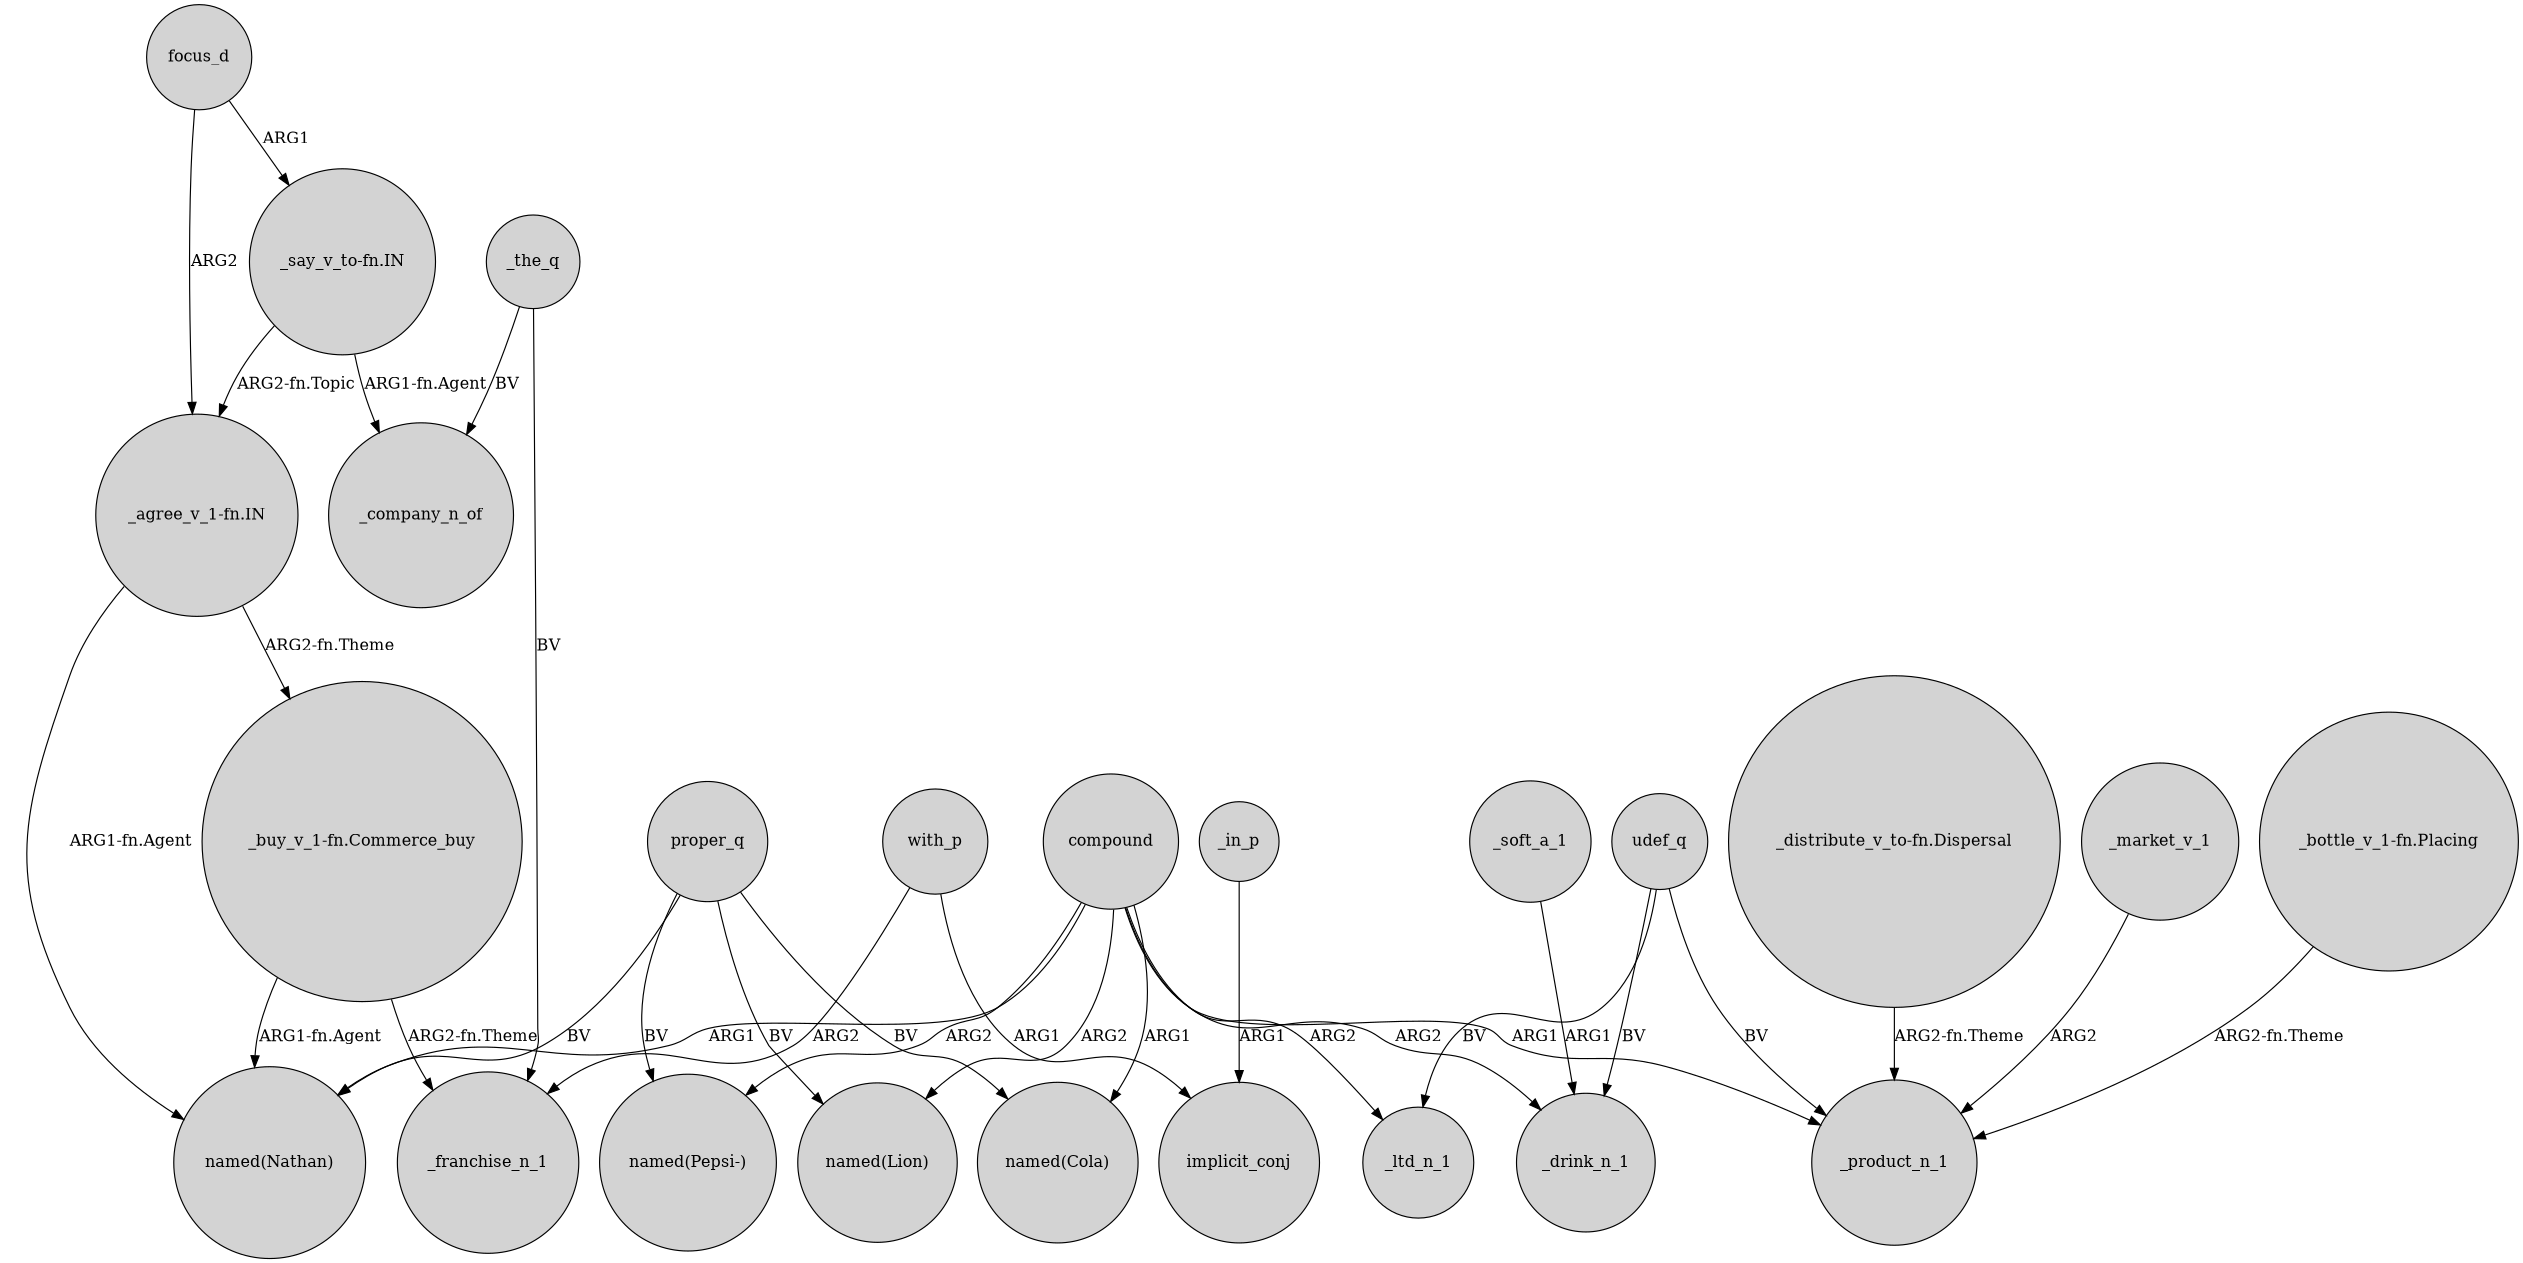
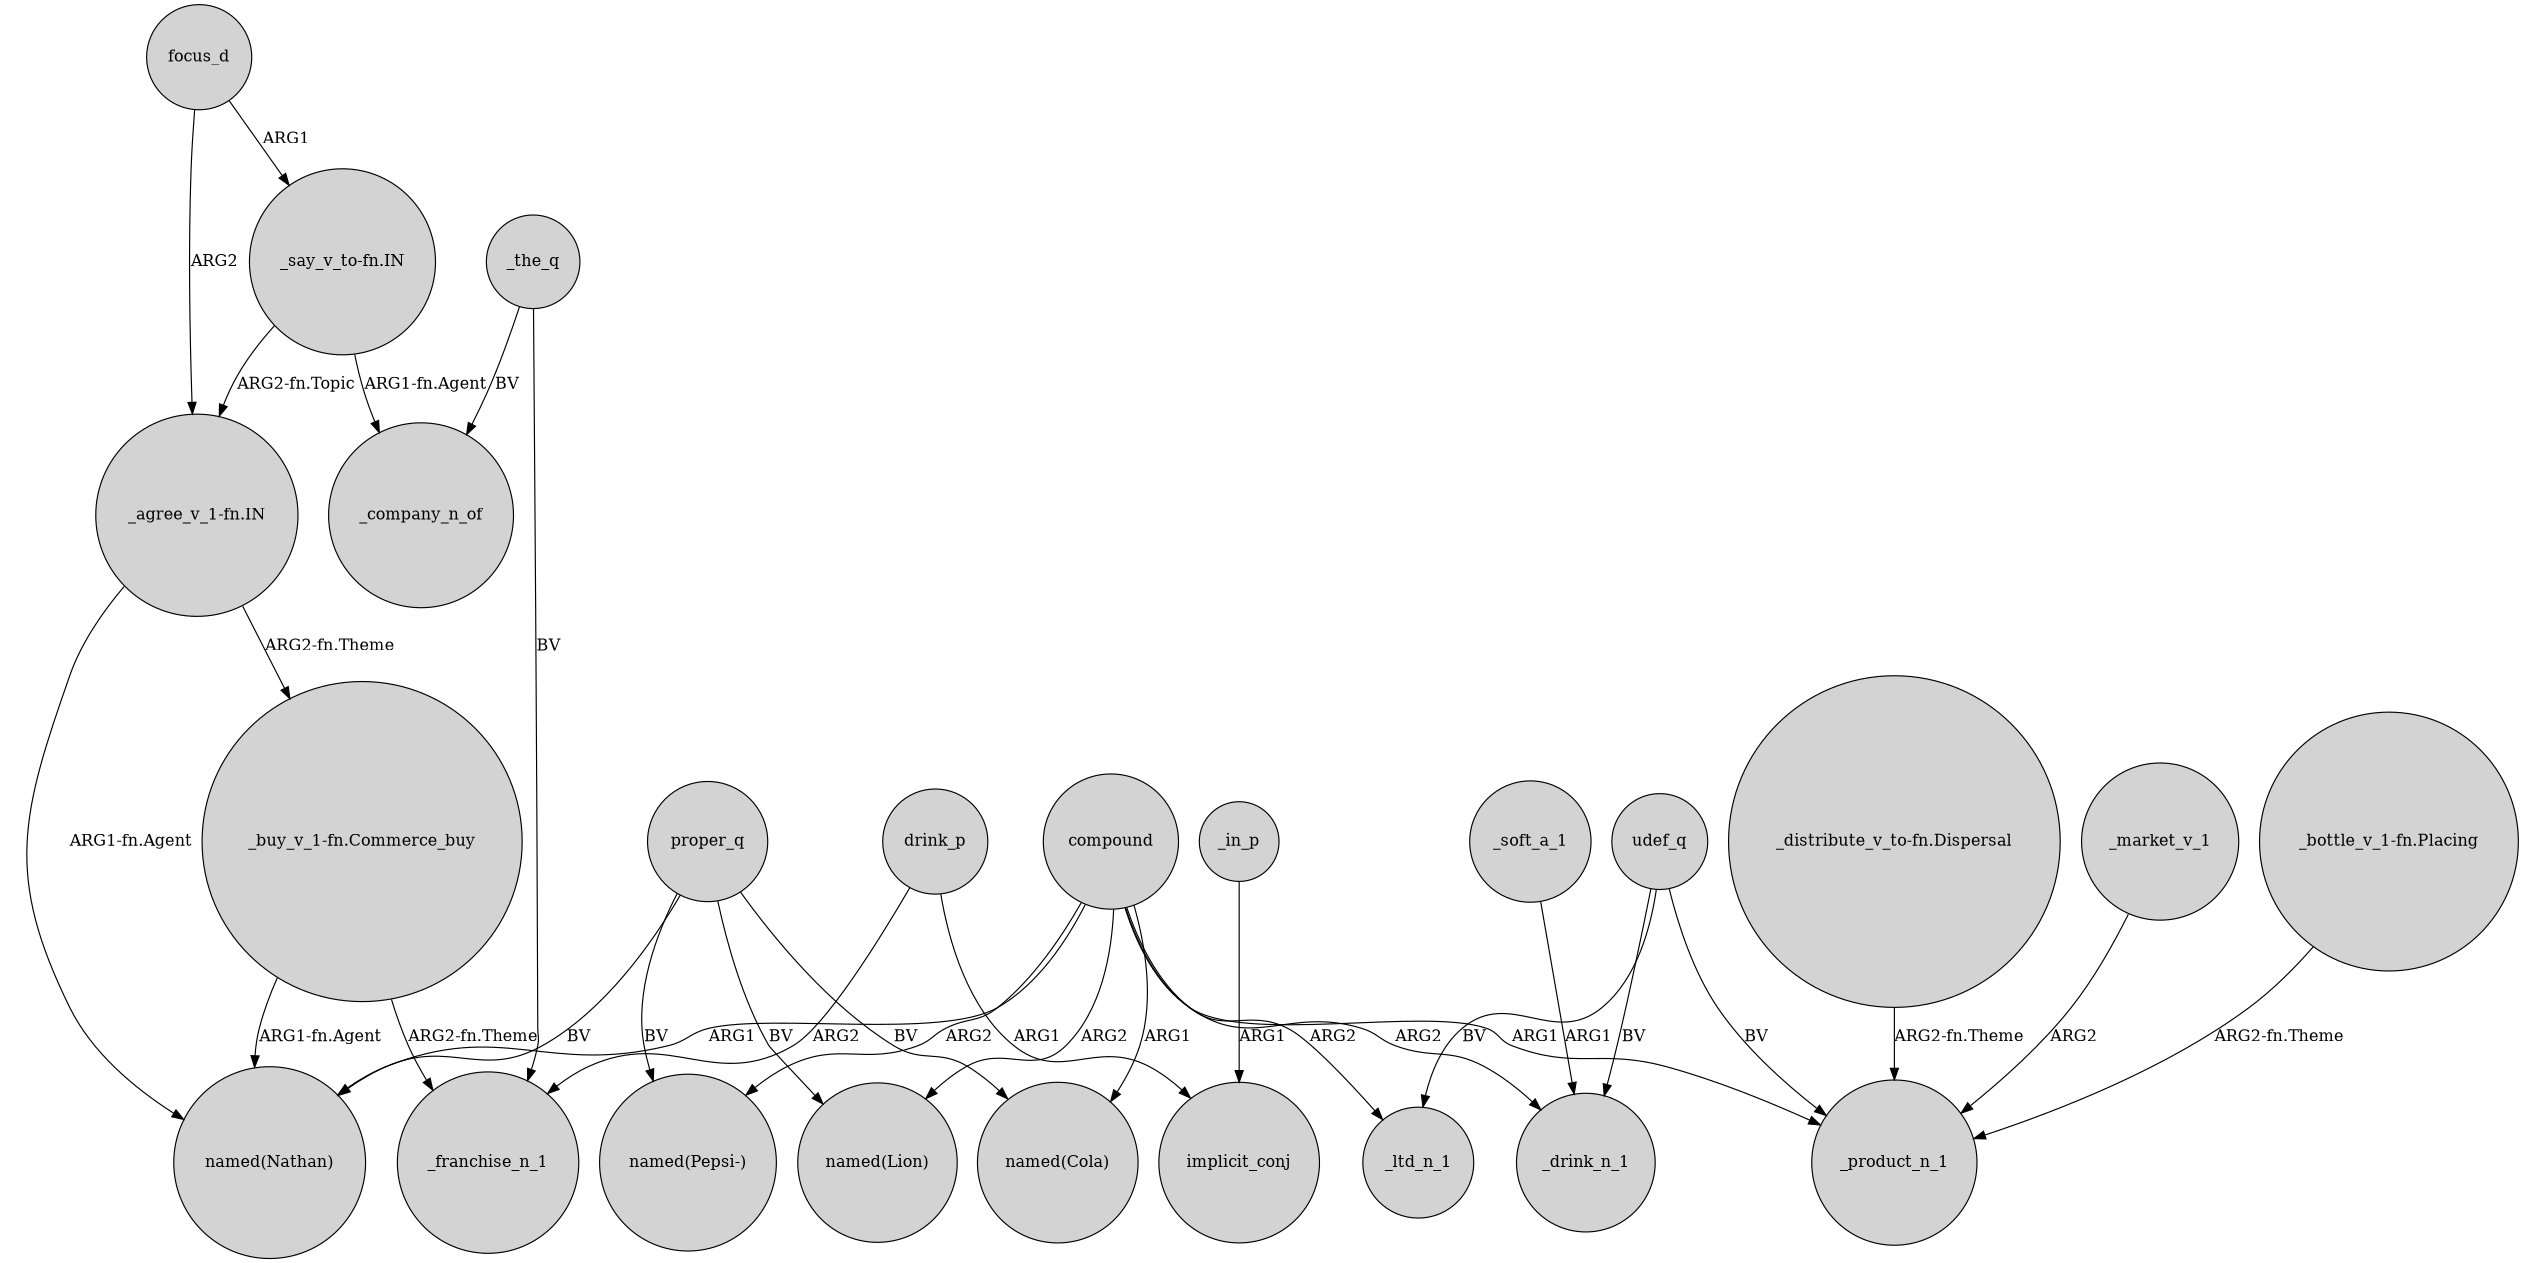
node "with_p": label "with_p" -> "drink_p"
